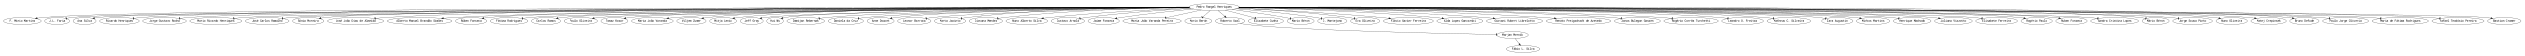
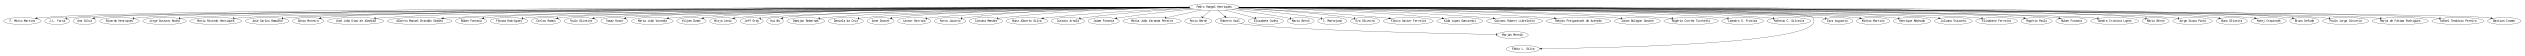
edge "Pedro Rangel Henriques" -> "Jeff Gray": arrowhead normal -> tee
edge "Marjan Mernik" -> "Fábio L. Silva": now "Pedro Rangel Henriques" -> "Fábio L. Silva"
